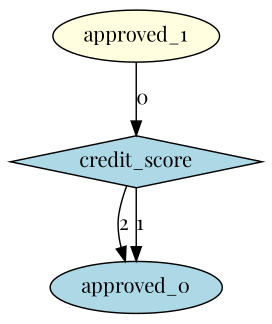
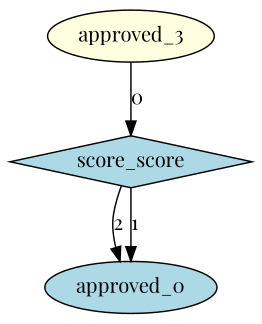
node "approved_1": label "approved_1" -> "approved_3"
node "credit_score": label "credit_score" -> "score_score"
